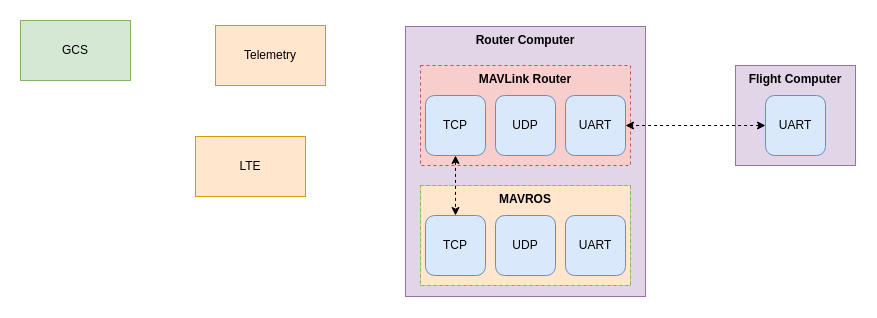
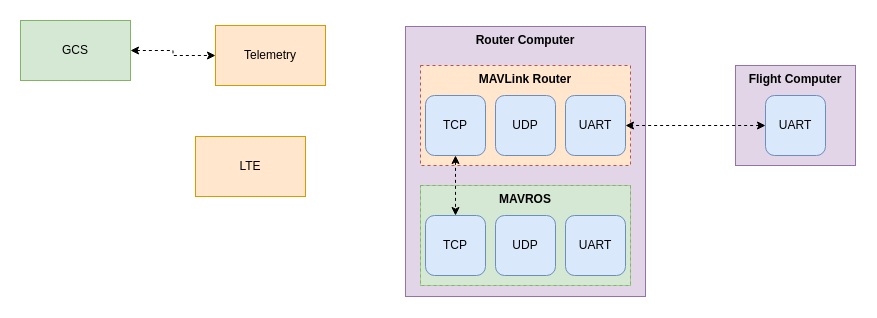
edge "GCS" -- "Telemetry": added
node "MAVLink Router": fillcolor #f8cecc -> #ffe6cc
node "MAVROS": fillcolor #ffe6cc -> #d5e8d4
